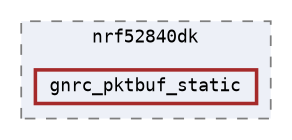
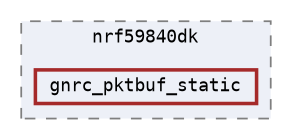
cluster "nrf52840dk": label "nrf52840dk" -> "nrf59840dk"
